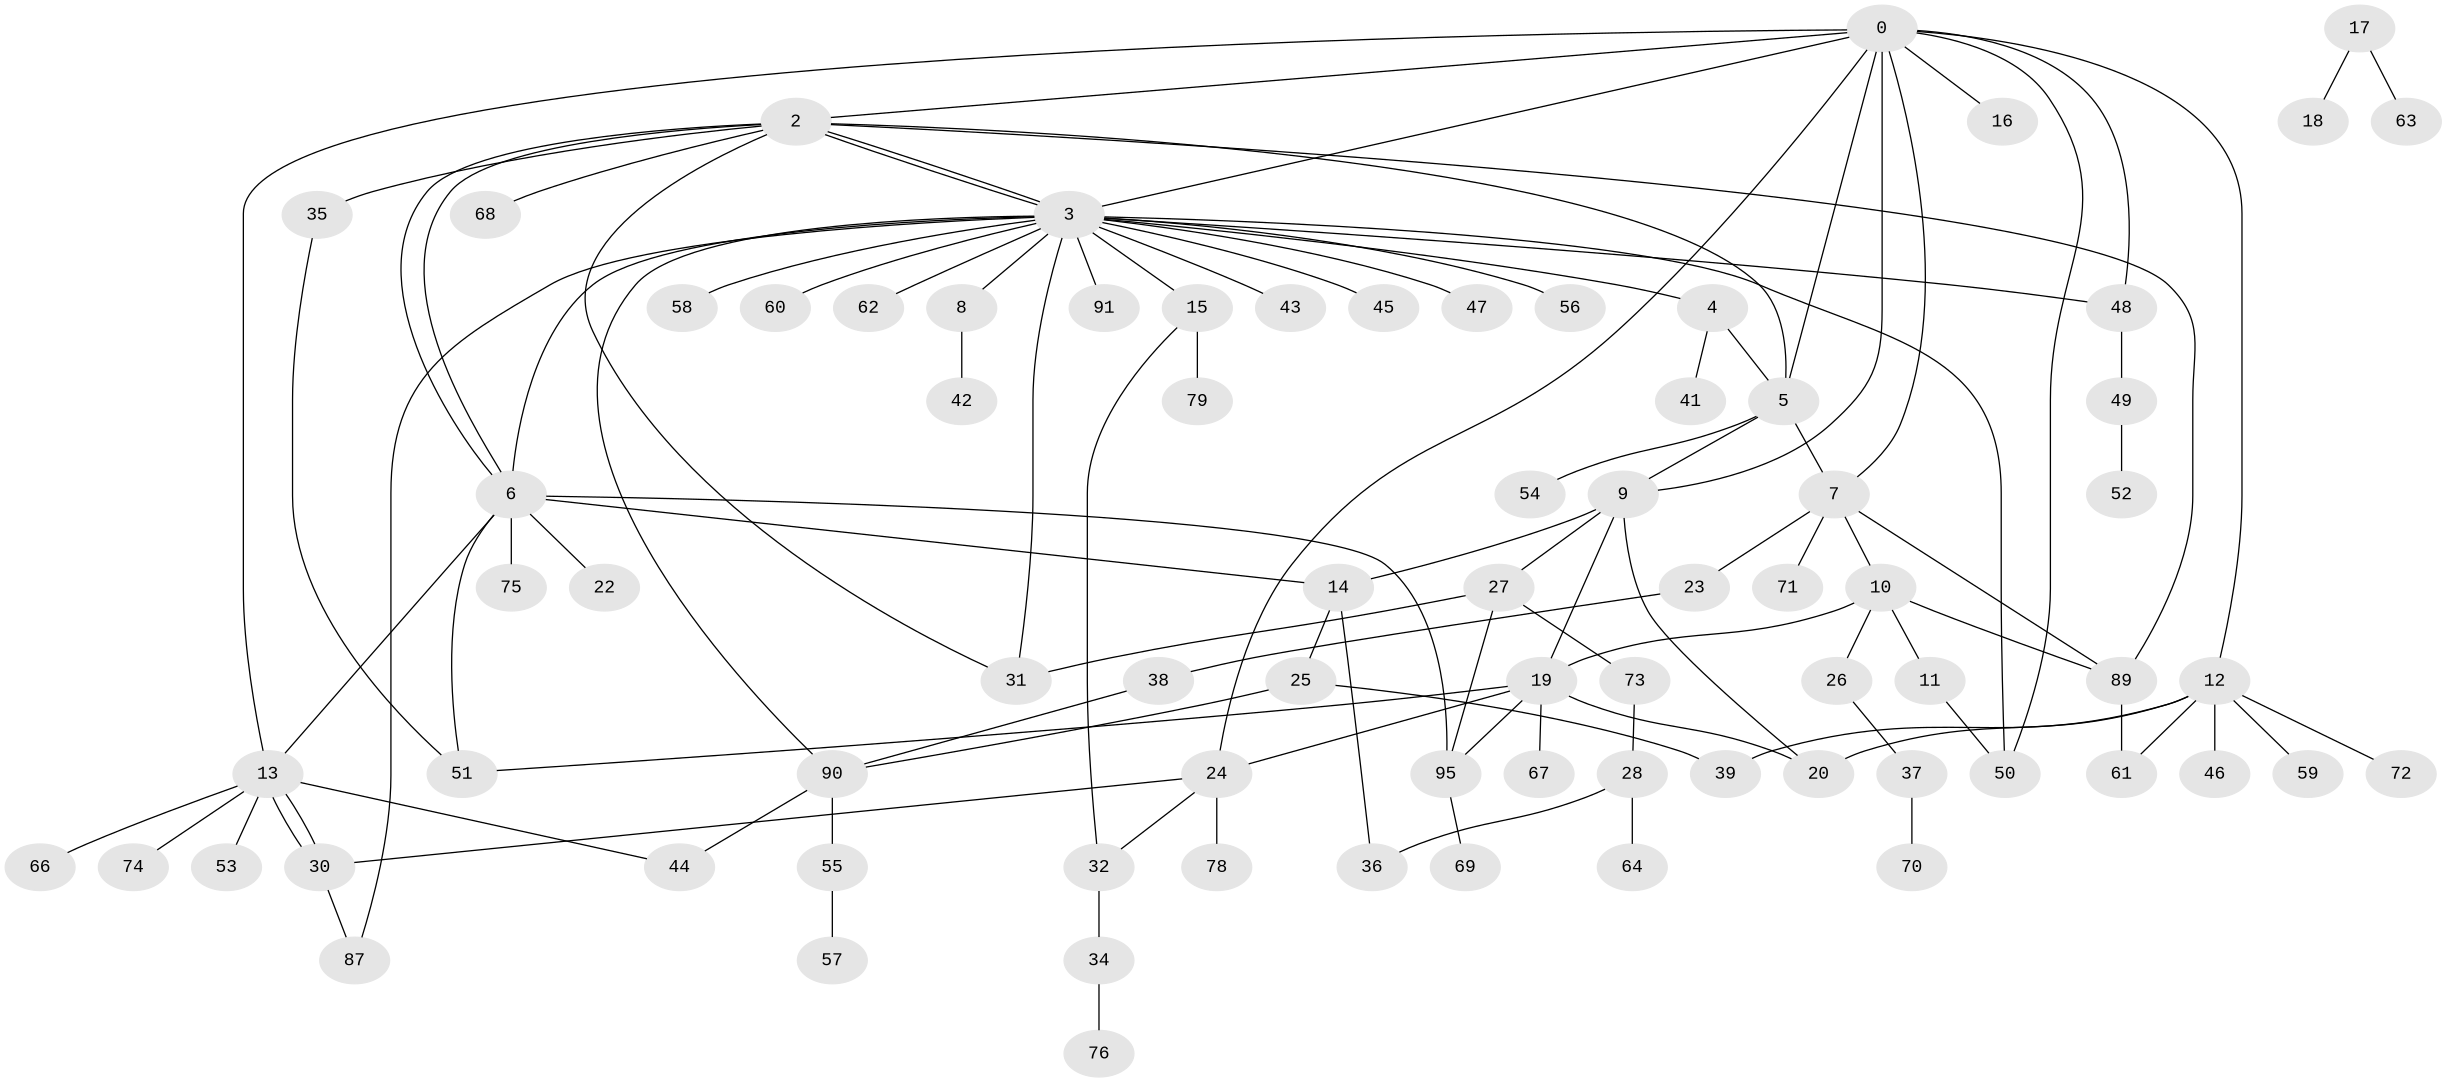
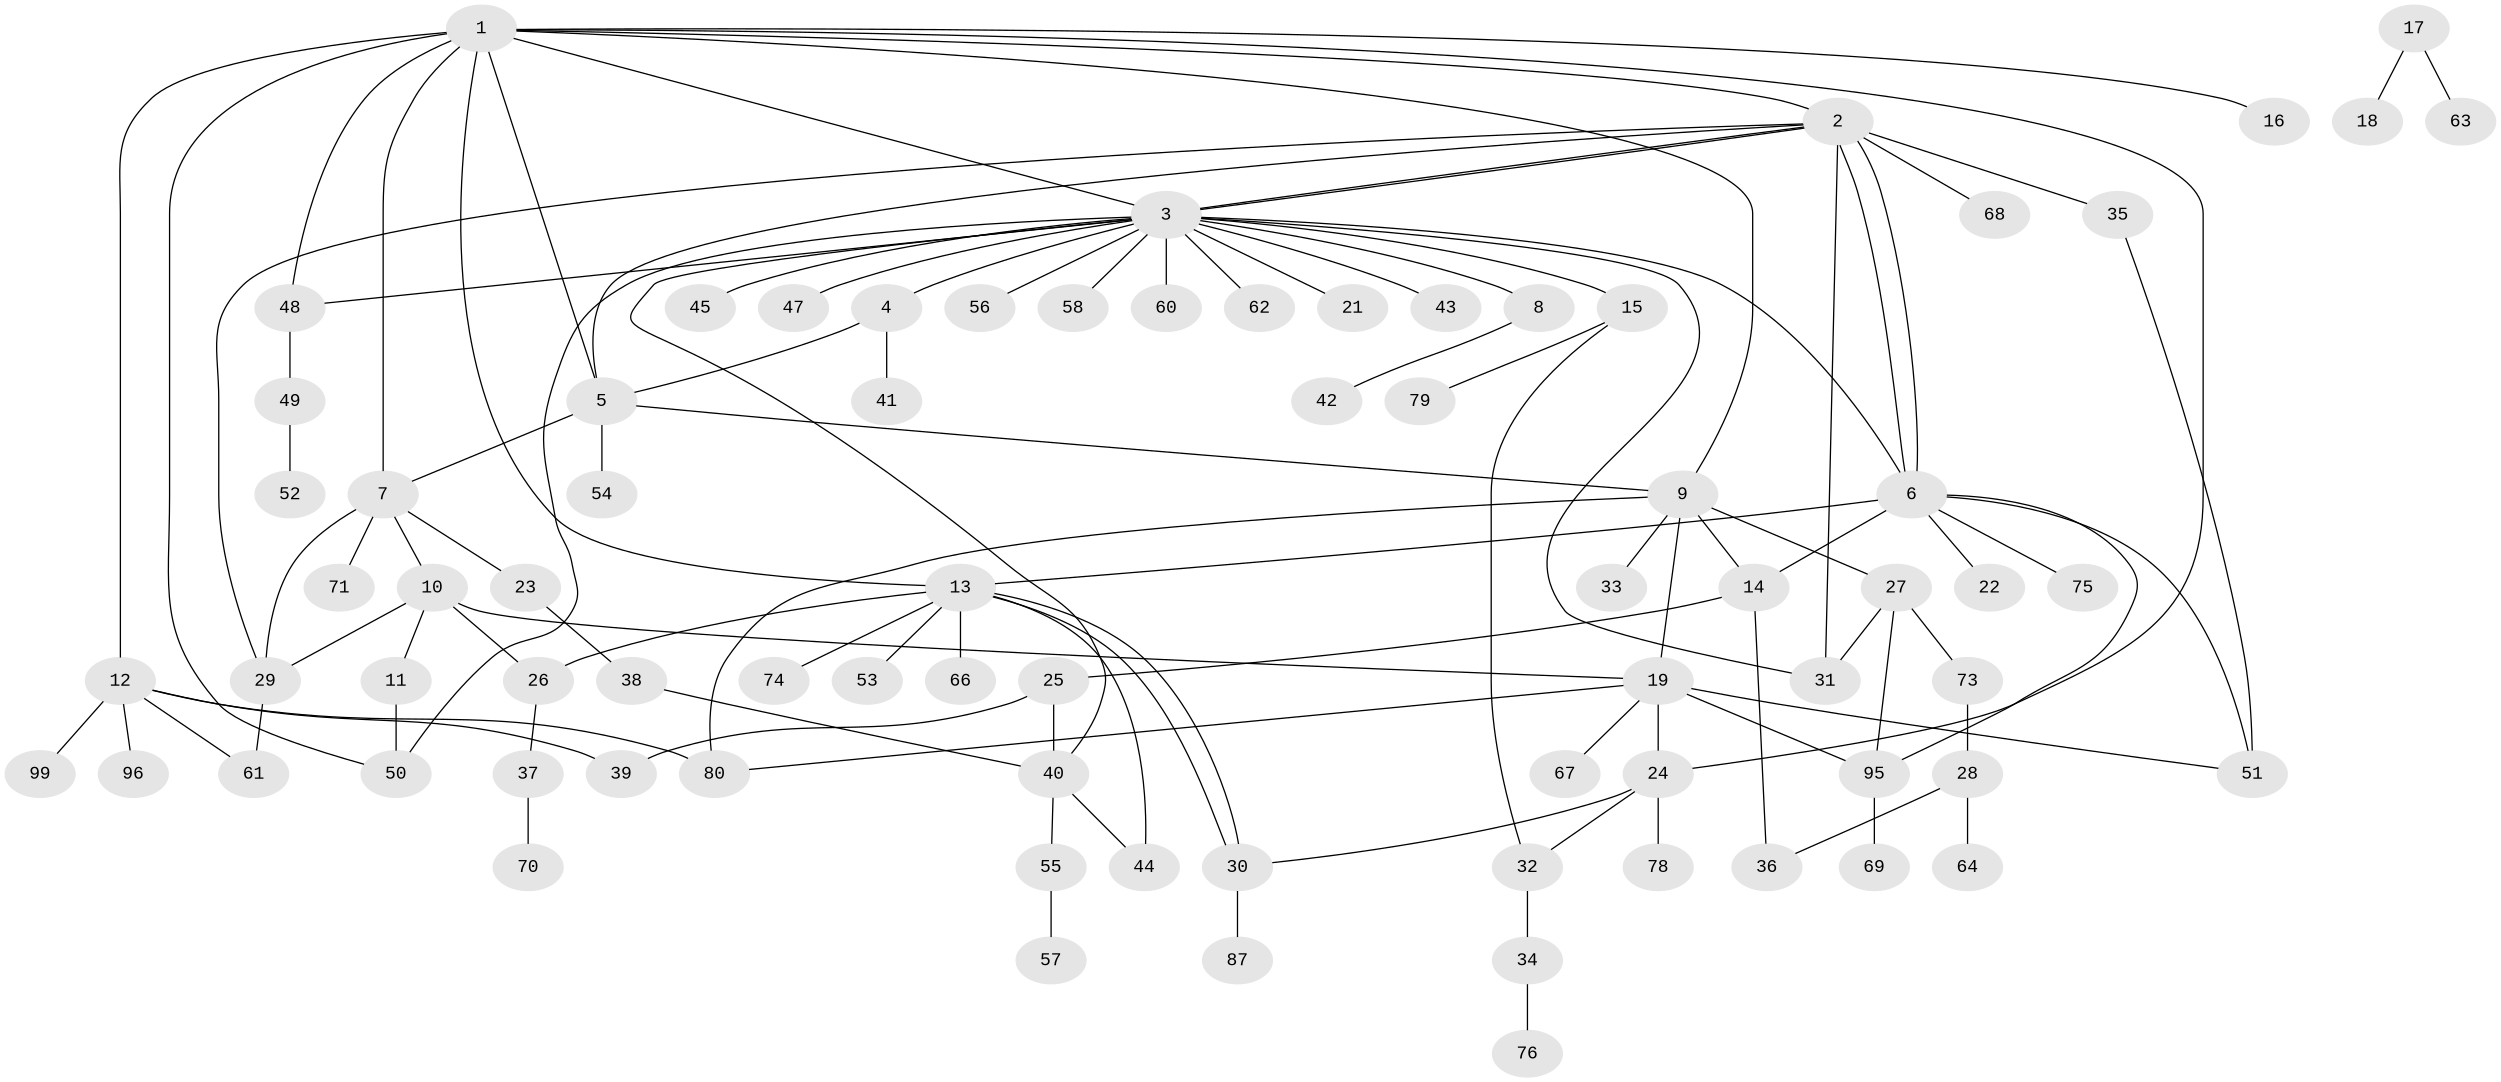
node "0": label "0" -> "1"
node "91": label "91" -> "21"
edge "3" -- "87": removed
node "33": added
edge "13" -- "26": added
node "89": label "89" -> "29"
node "90": label "90" -> "40"
node "20": label "20" -> "80"
node "46": label "46" -> "96"
node "59": label "59" -> "99"
node "72": removed
